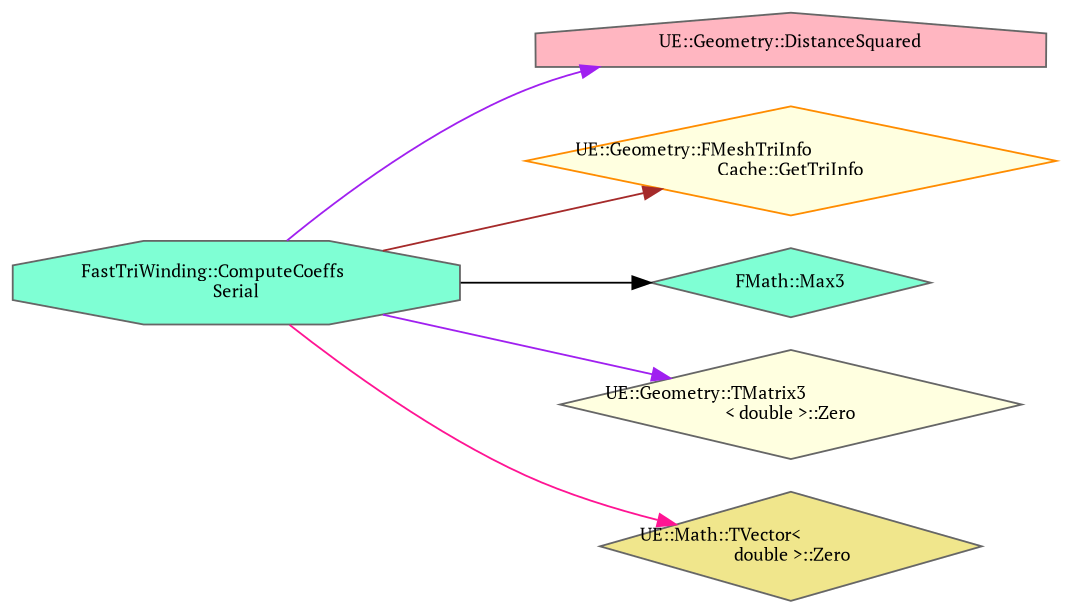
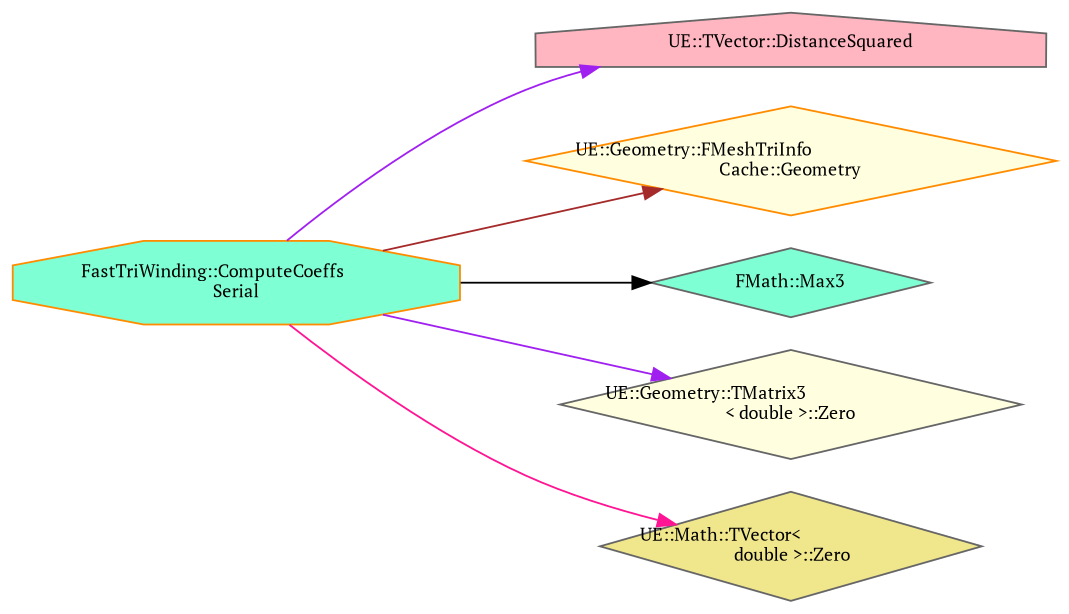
node "UE::Geometry::DistanceSquared": label "UE::Geometry::DistanceSquared" -> "UE::TVector::DistanceSquared"
node "UE::Geometry::FMeshTriInfo Cache::GetTriInfo": label "UE::Geometry::FMeshTriInfo Cache::GetTriInfo" -> "UE::Geometry::FMeshTriInfo Cache::Geometry"
node "FastTriWinding::ComputeCoeffs Serial": color gray40 -> darkorange
